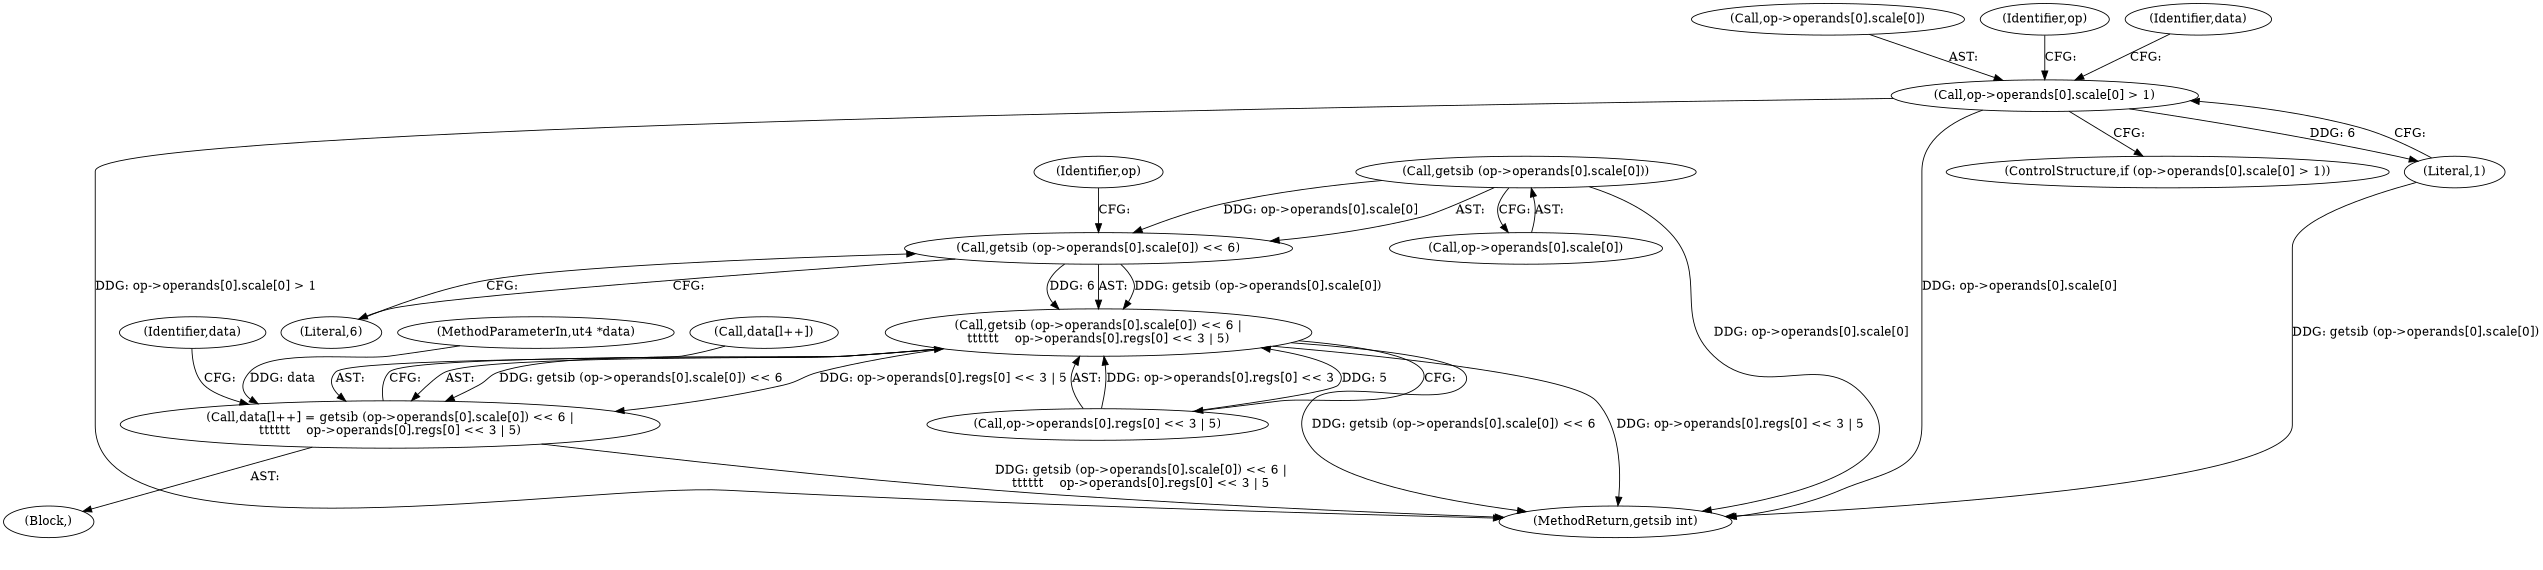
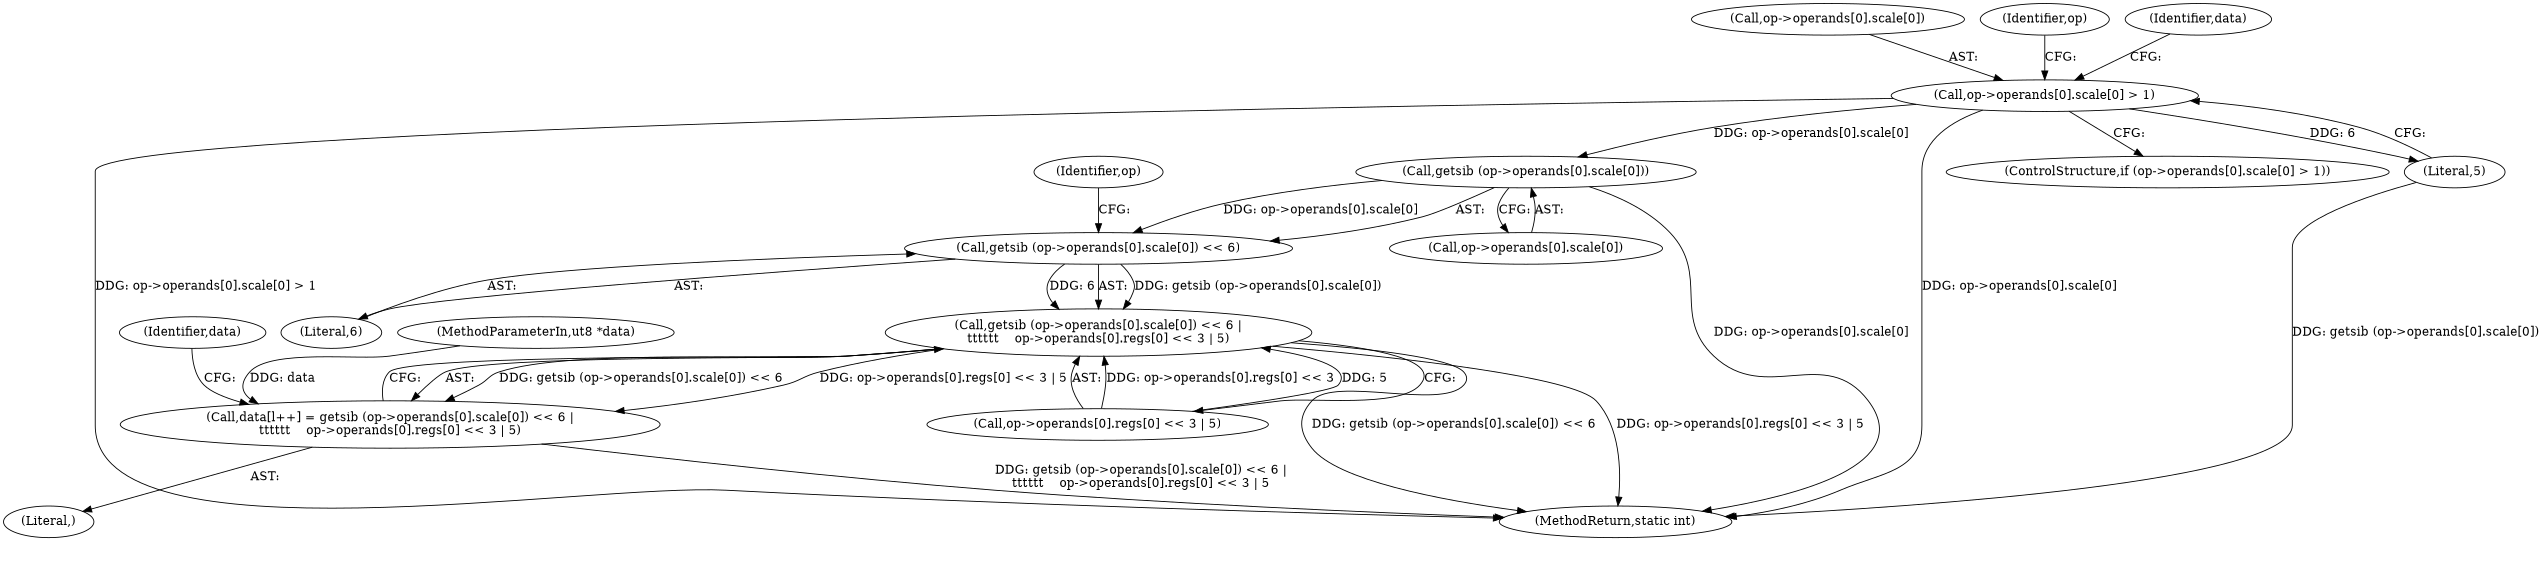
edge "(Call,op->operands[0].scale[0] > 1)" -> "(Call,getsib (op->operands[0].scale[0]))": added, label "DDG: op->operands[0].scale[0]"
node "(Literal,1)": label "(Literal,1)" -> "(Literal,5)"
edge "(Literal,6)" -> "(Call,getsib (op->operands[0].scale[0]) << 6)": label "CFG: " -> "AST: "
edge "(Call,getsib (op->operands[0].scale[0]) << 6)" -> "(Literal,6)": label "CFG: " -> "AST: "
node "(MethodParameterIn,ut4 *data)": label "(MethodParameterIn,ut4 *data)" -> "(MethodParameterIn,ut8 *data)"
node "(Call,data[l++])": removed
node "(Block,)": label "(Block,)" -> "(Literal,)"
node "(MethodReturn,getsib int)": label "(MethodReturn,getsib int)" -> "(MethodReturn,static int)"
